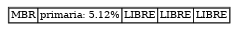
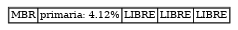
node "MBR": text "primaria: 5.12%" -> "primaria: 4.12%"
